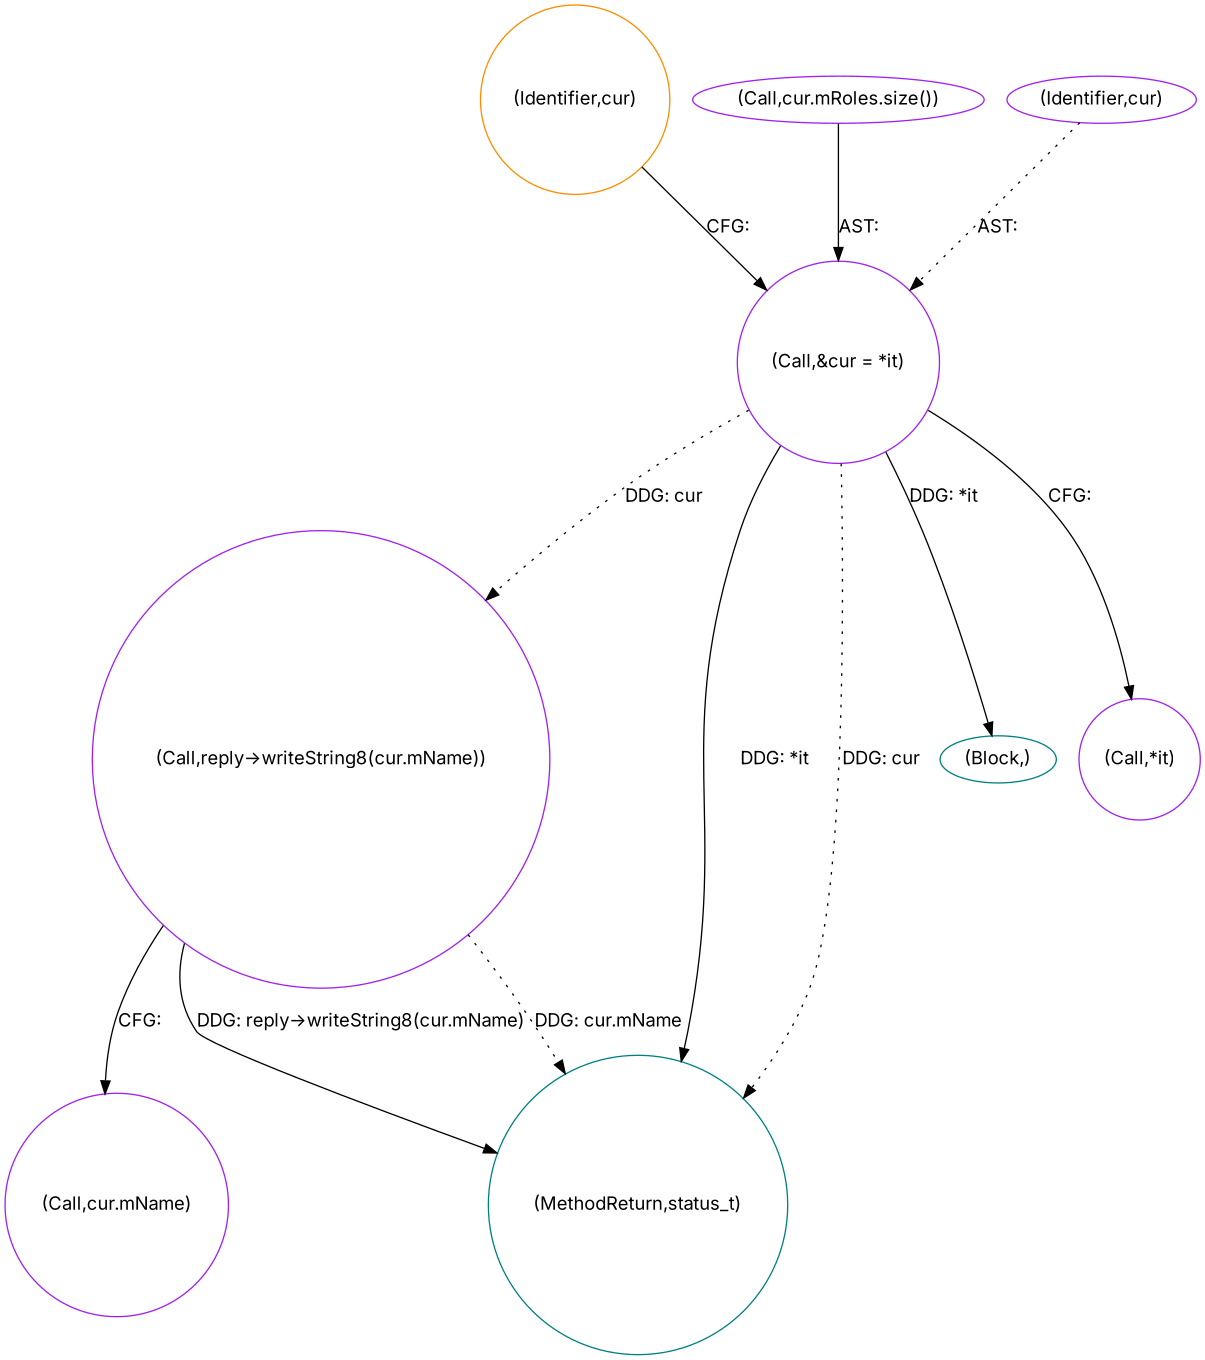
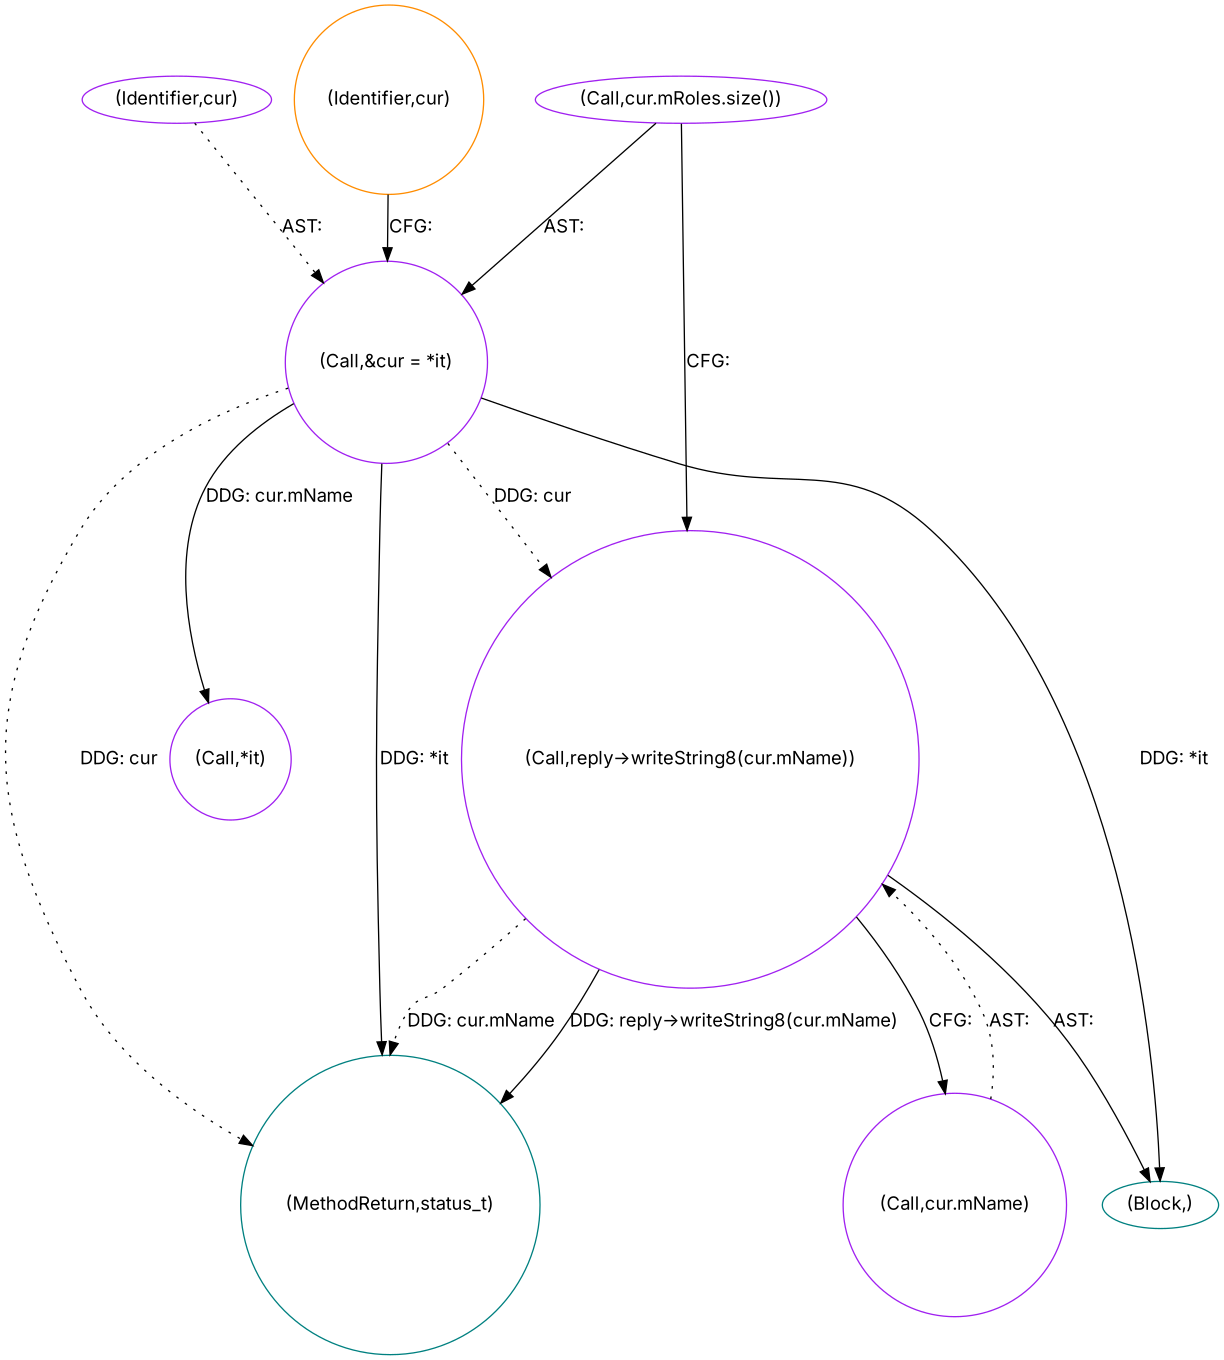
edge "(Call,cur.mRoles.size())" -> "(Call,reply->writeString8(cur.mName))": added, label "CFG:"
edge "(Call,&cur = *it)" -> "(Call,*it)": label "CFG: " -> "DDG: cur.mName"
edge "(Call,cur.mName)" -> "(Call,reply->writeString8(cur.mName))": added, label "AST:"
edge "(Call,reply->writeString8(cur.mName))" -> "(Block,)": added, label "AST:"
